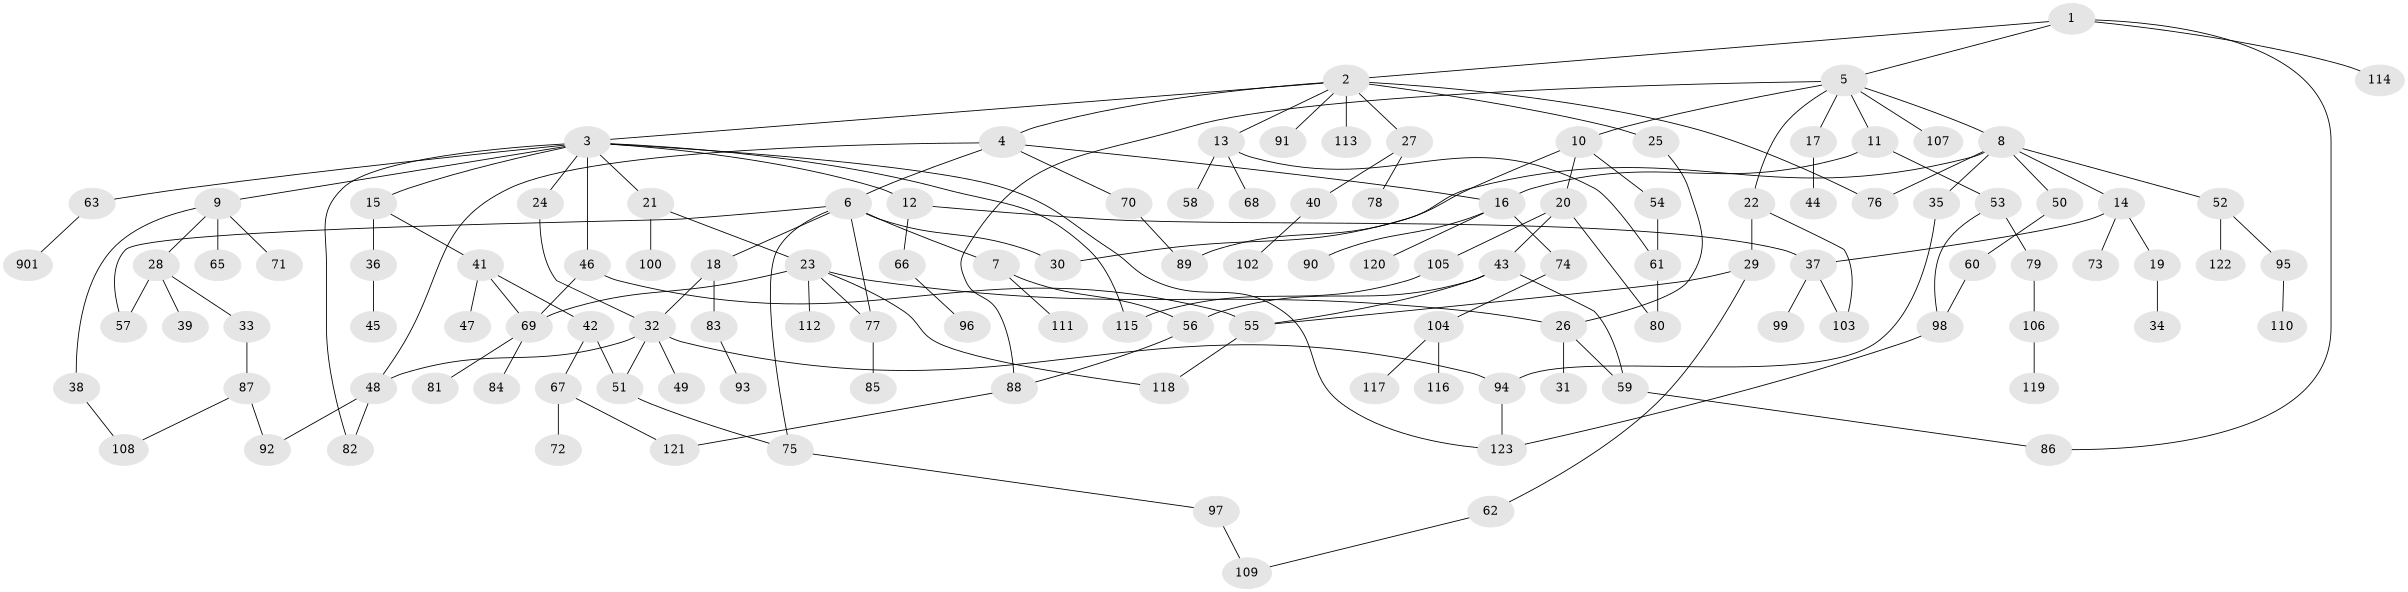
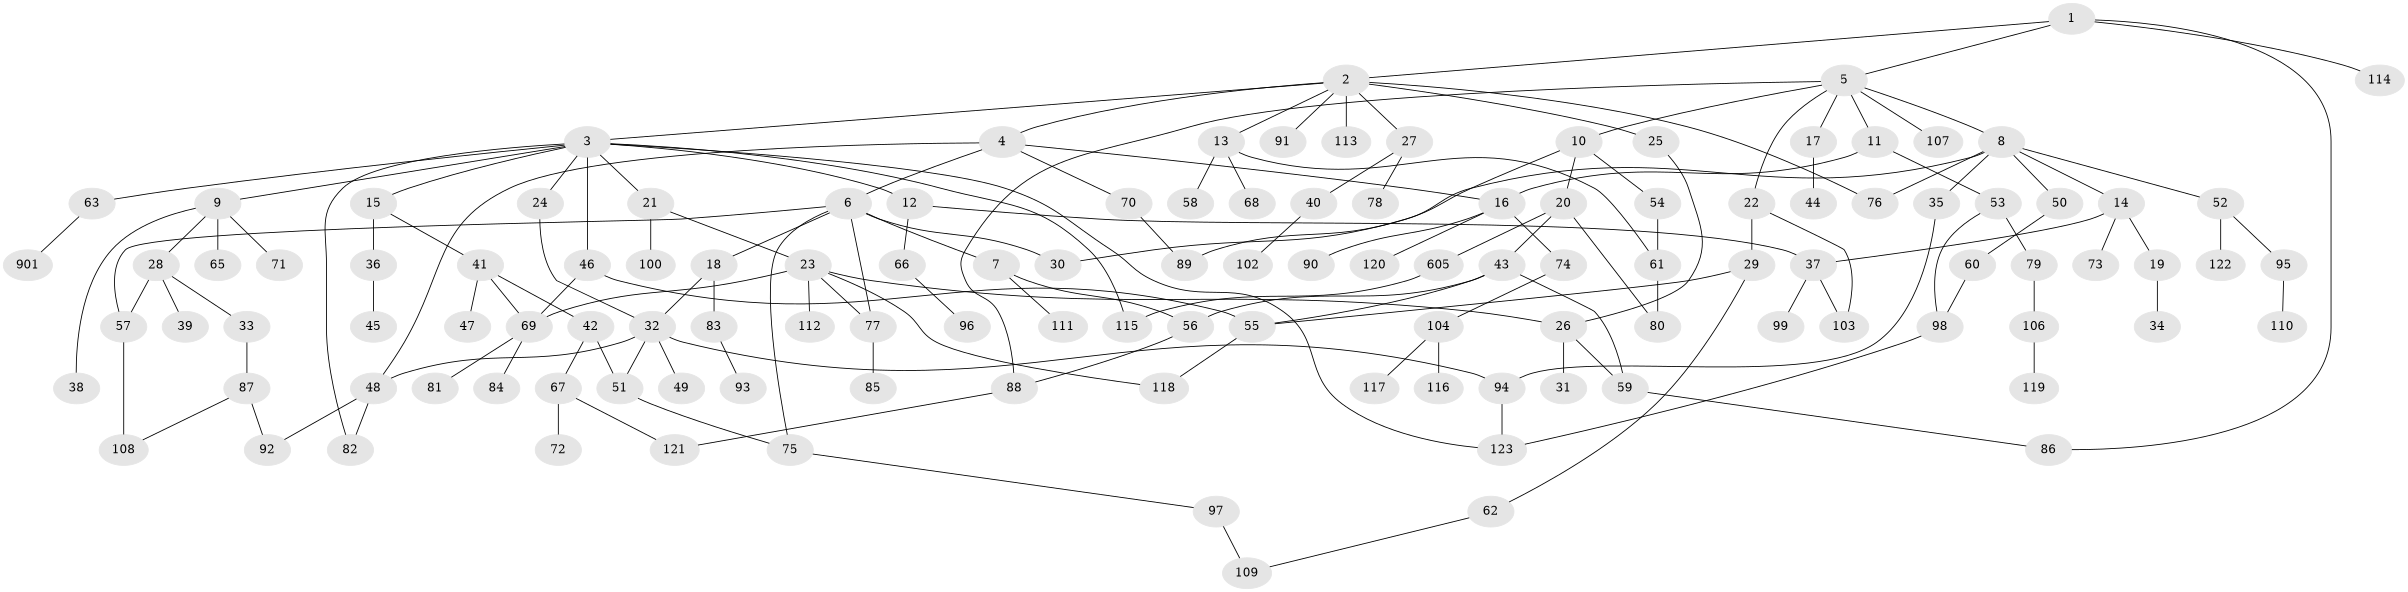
node "105": label "105" -> "605"
edge "38" -- "108": now "57" -- "108"
